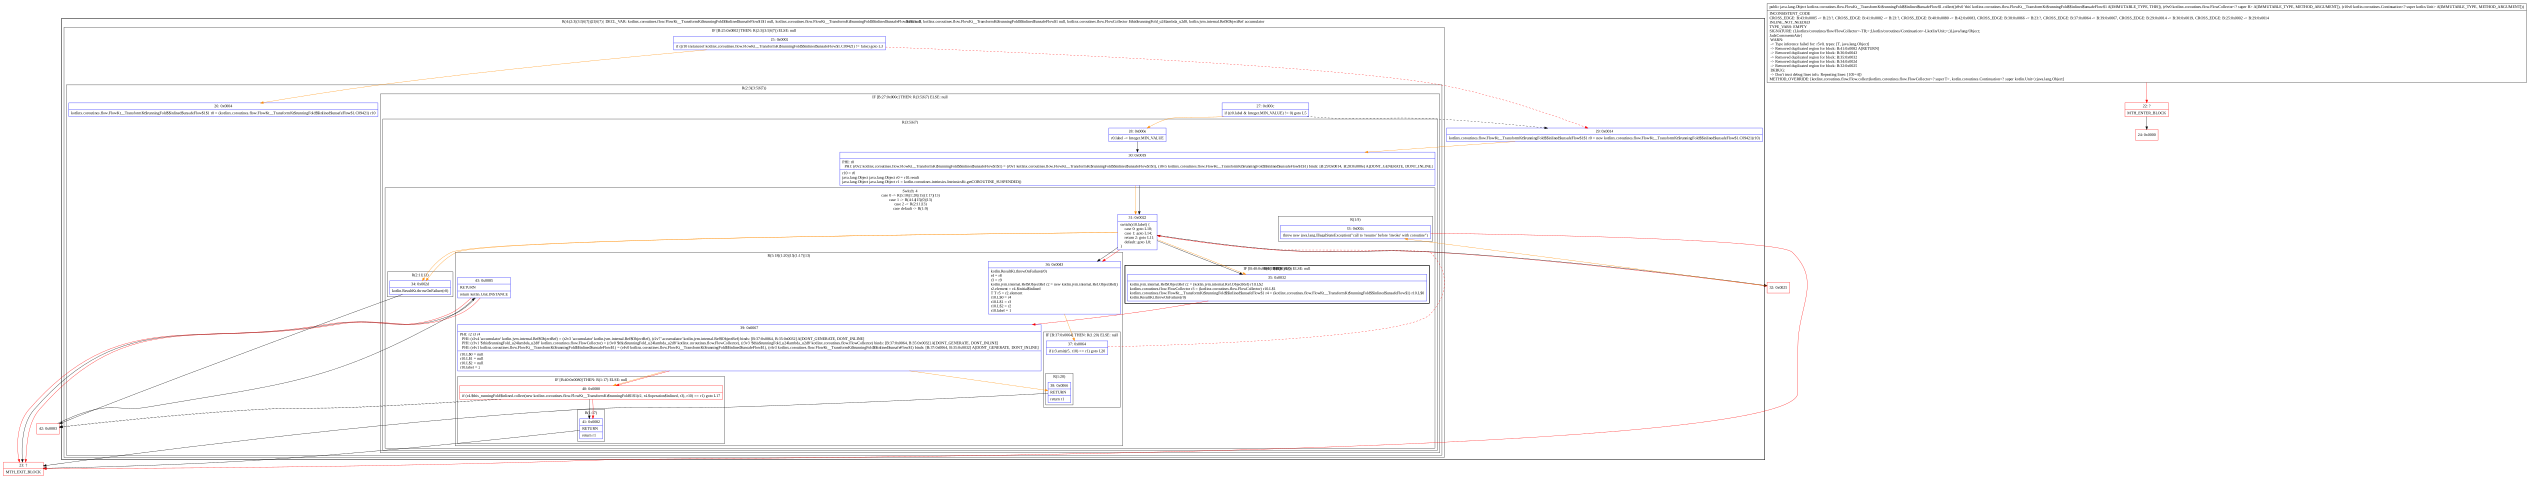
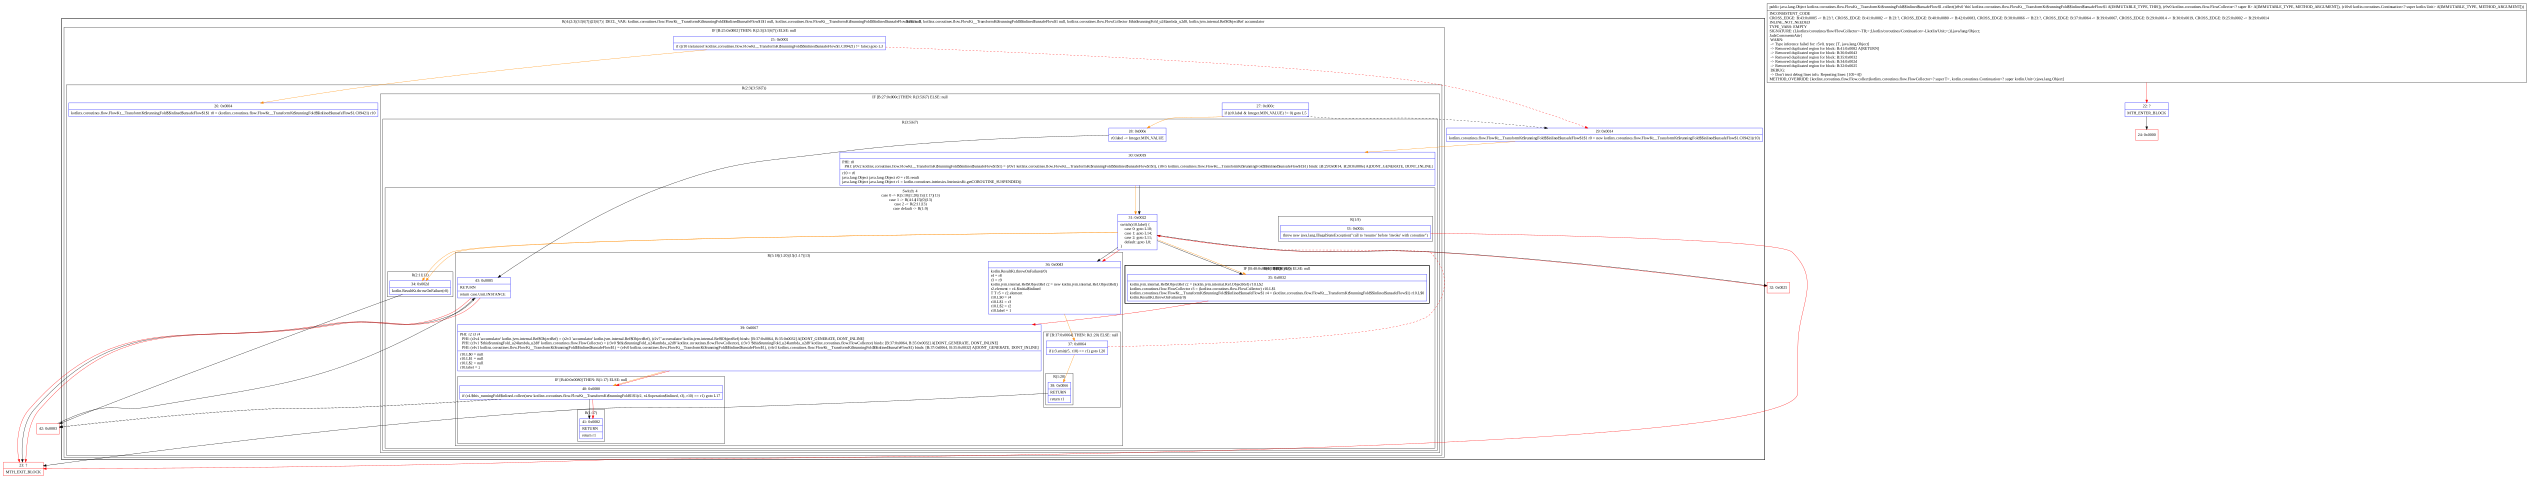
node "22: ?": color red -> blue
edge "28: 0x000e" -> "30: 0x0019": now "28: 0x000e" -> "43: 0x0085"
node "31: 0x0022": text "return 2: goto L11;" -> "case 2: goto L11;"
edge "32: 0x0025" -> "33: 0x002c": removed
node "43: 0x0085": text "return kotlin.Unit.INSTANCE" -> "return case.Unit.INSTANCE"
edge "39: 0x0067" -> "38: 0x0066": now "37: 0x0064" -> "38: 0x0066"
node "40: 0x0080": color red -> blue
edge "41: 0x0082" -> "23: ?": removed
